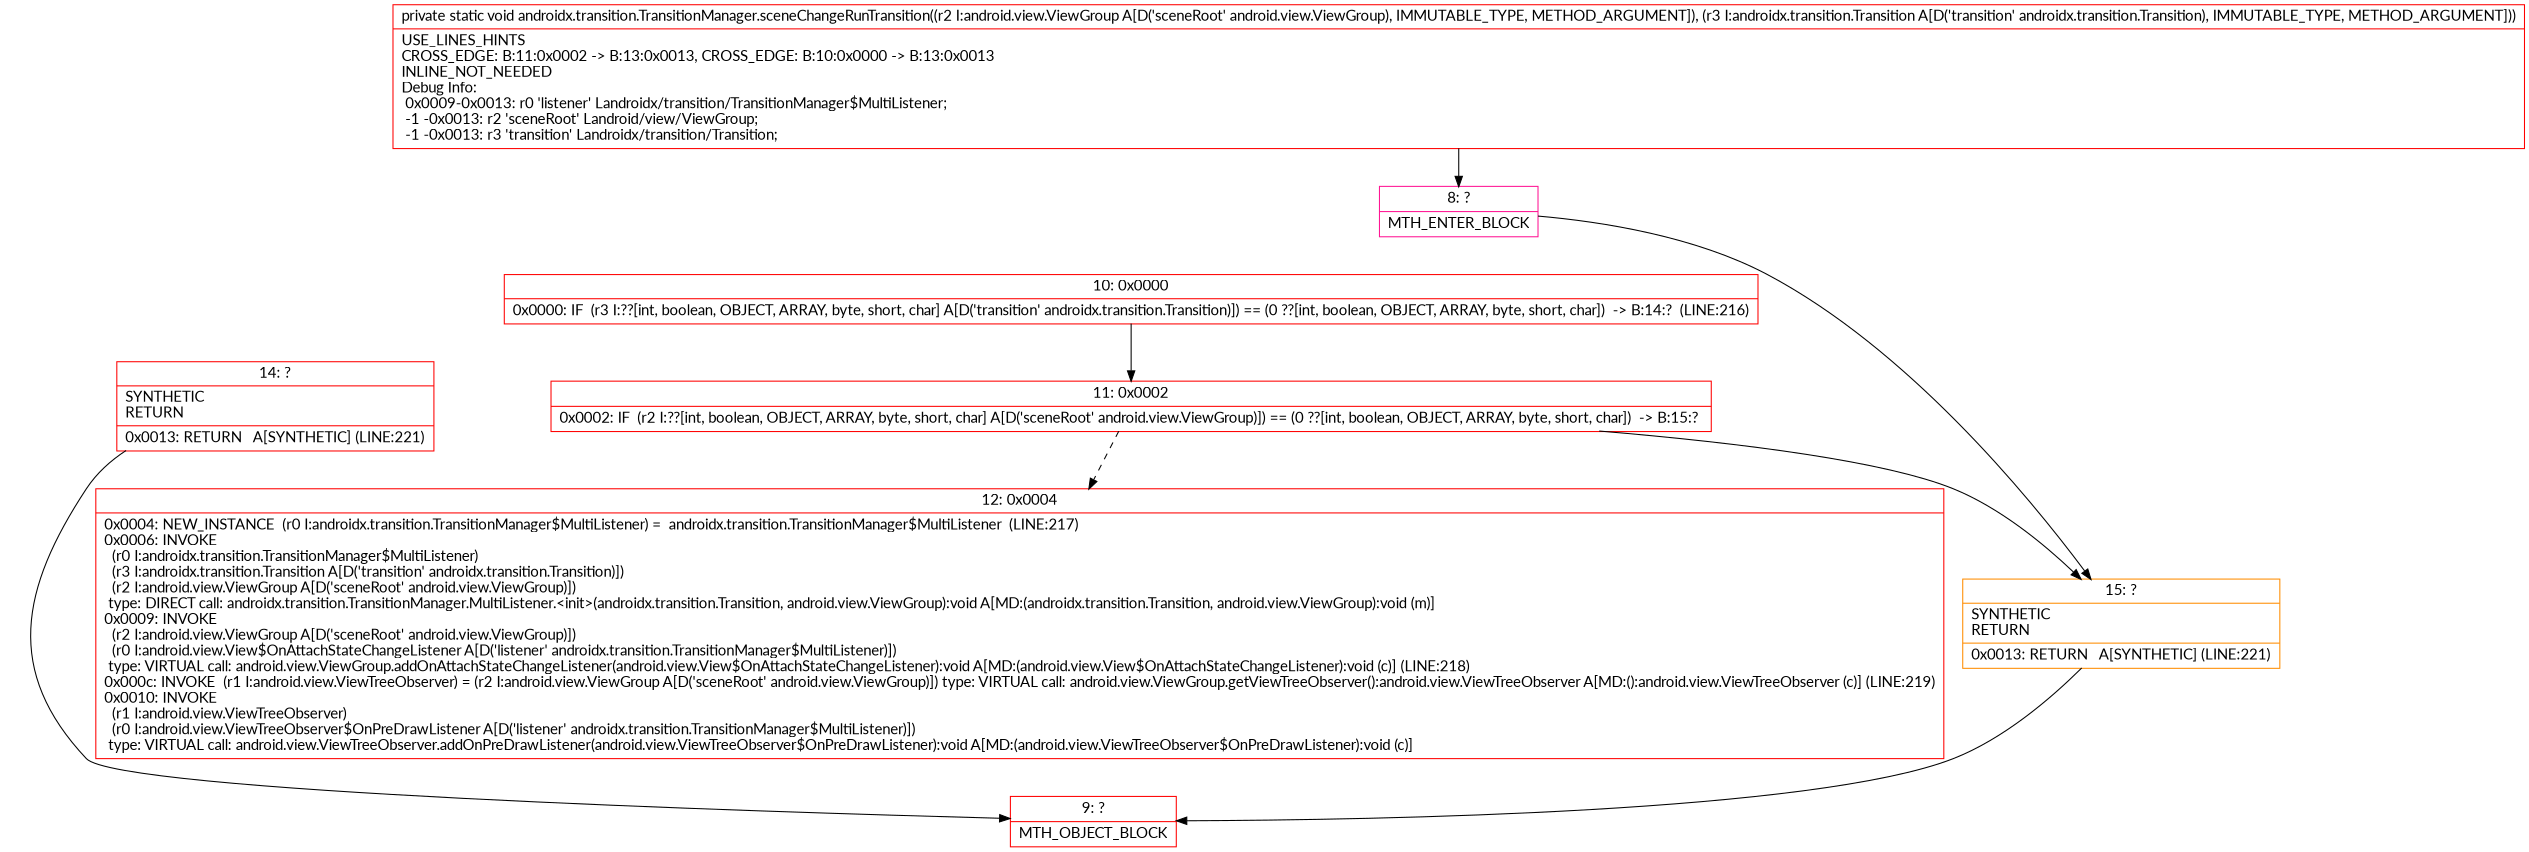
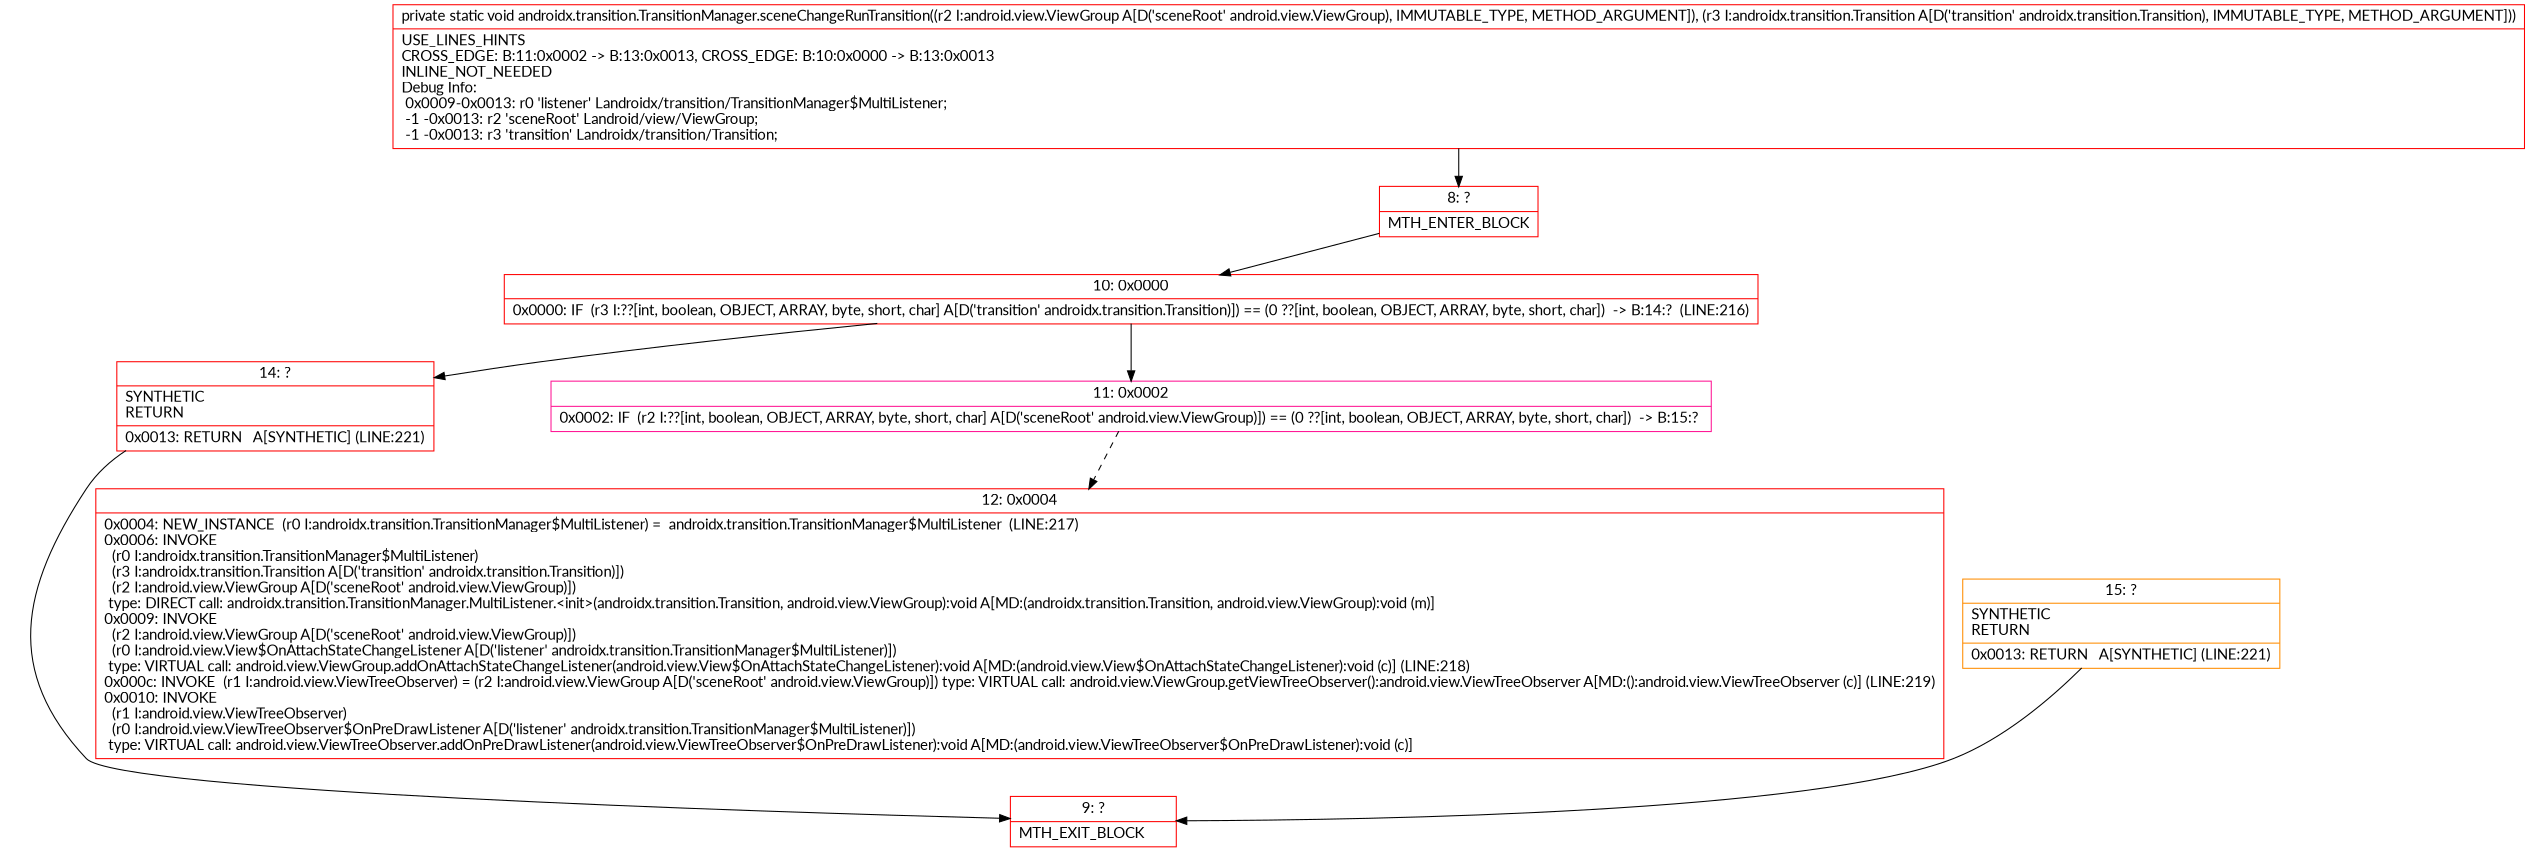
node "8: ?": color deeppink -> red
edge "8: ?" -> "15: ?": now "8: ?" -> "10: 0x0000"
edge "10: 0x0000" -> "14: ?": added
node "11: 0x0002": color red -> deeppink
edge "11: 0x0002" -> "15: ?": removed
node "9: ?": text "MTH_OBJECT_BLOCK" -> "MTH_EXIT_BLOCK"
